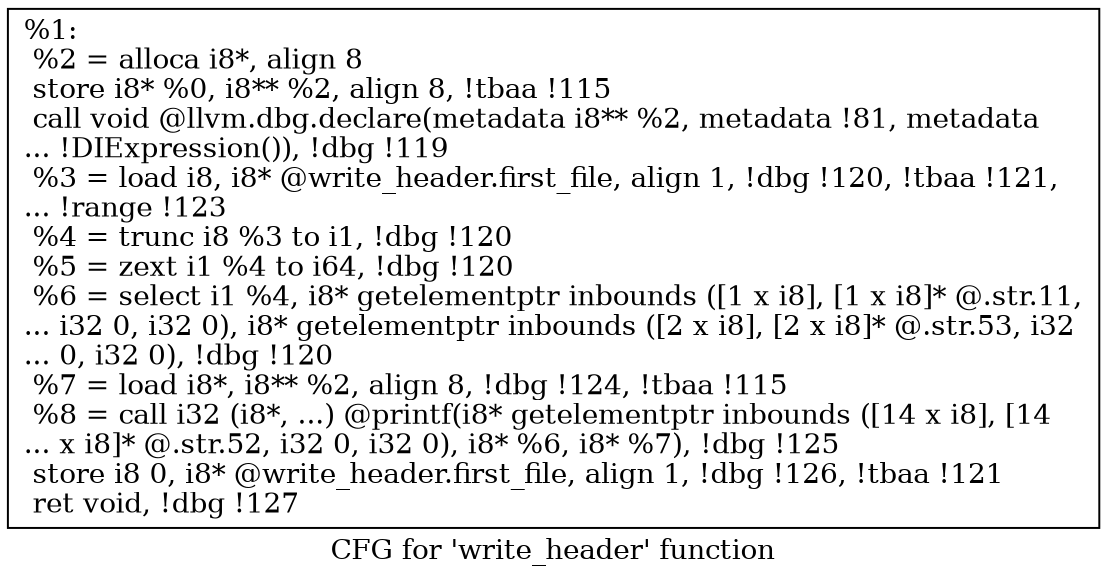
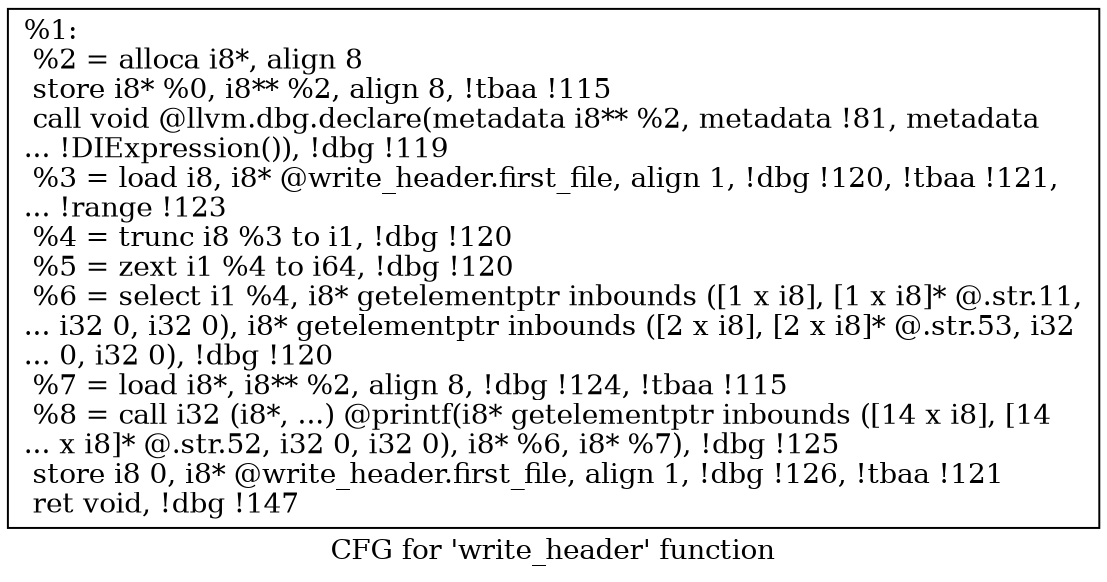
node "%1:": text "ret void, !dbg !127" -> "ret void, !dbg !147"
